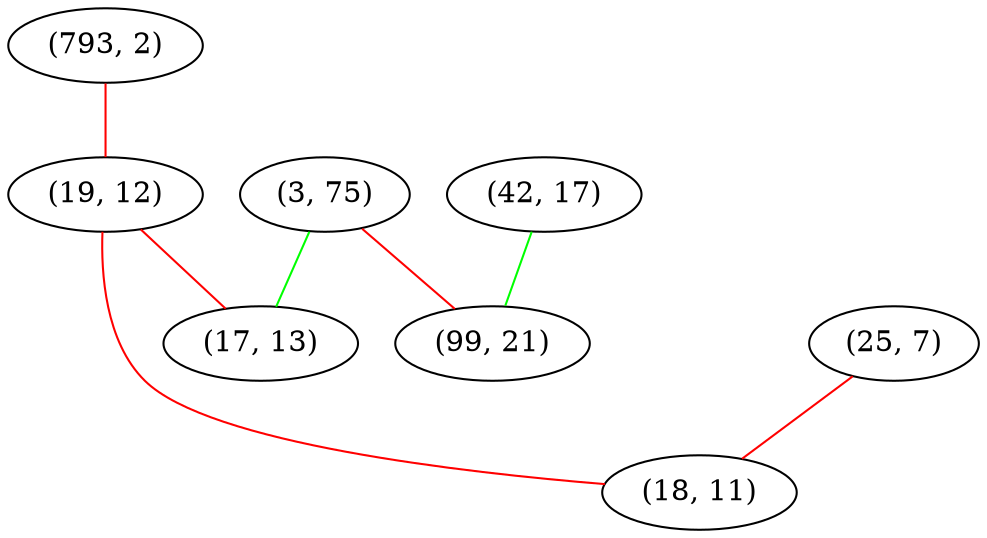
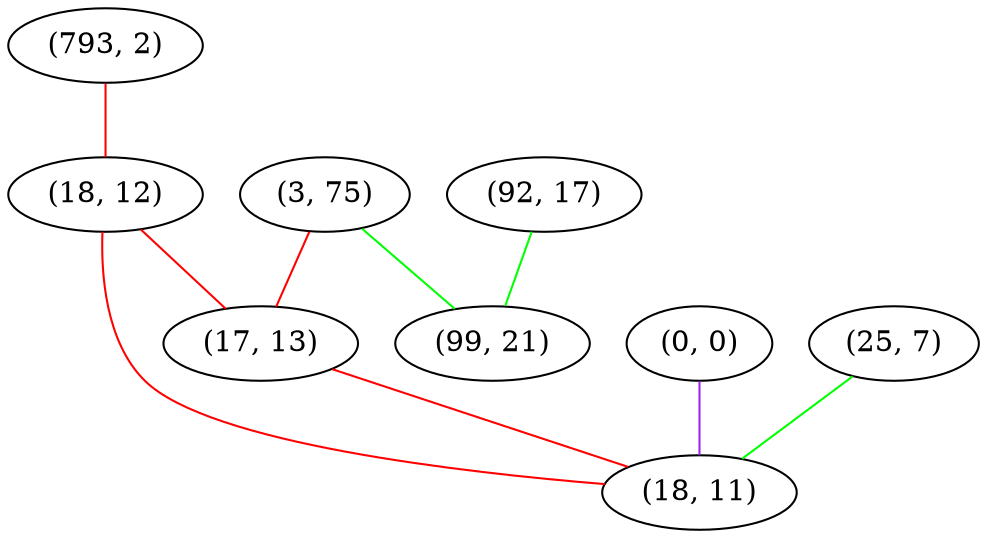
node "(19, 12)": label "(19, 12)" -> "(18, 12)"
node "(42, 17)": label "(42, 17)" -> "(92, 17)"
edge "(3, 75)" -- "(17, 13)": color green -> red
edge "(3, 75)" -- "(99, 21)": color red -> green
node "(0, 0)": added
edge "(17, 13)" -- "(18, 11)": added
edge "(25, 7)" -- "(18, 11)": color red -> green
